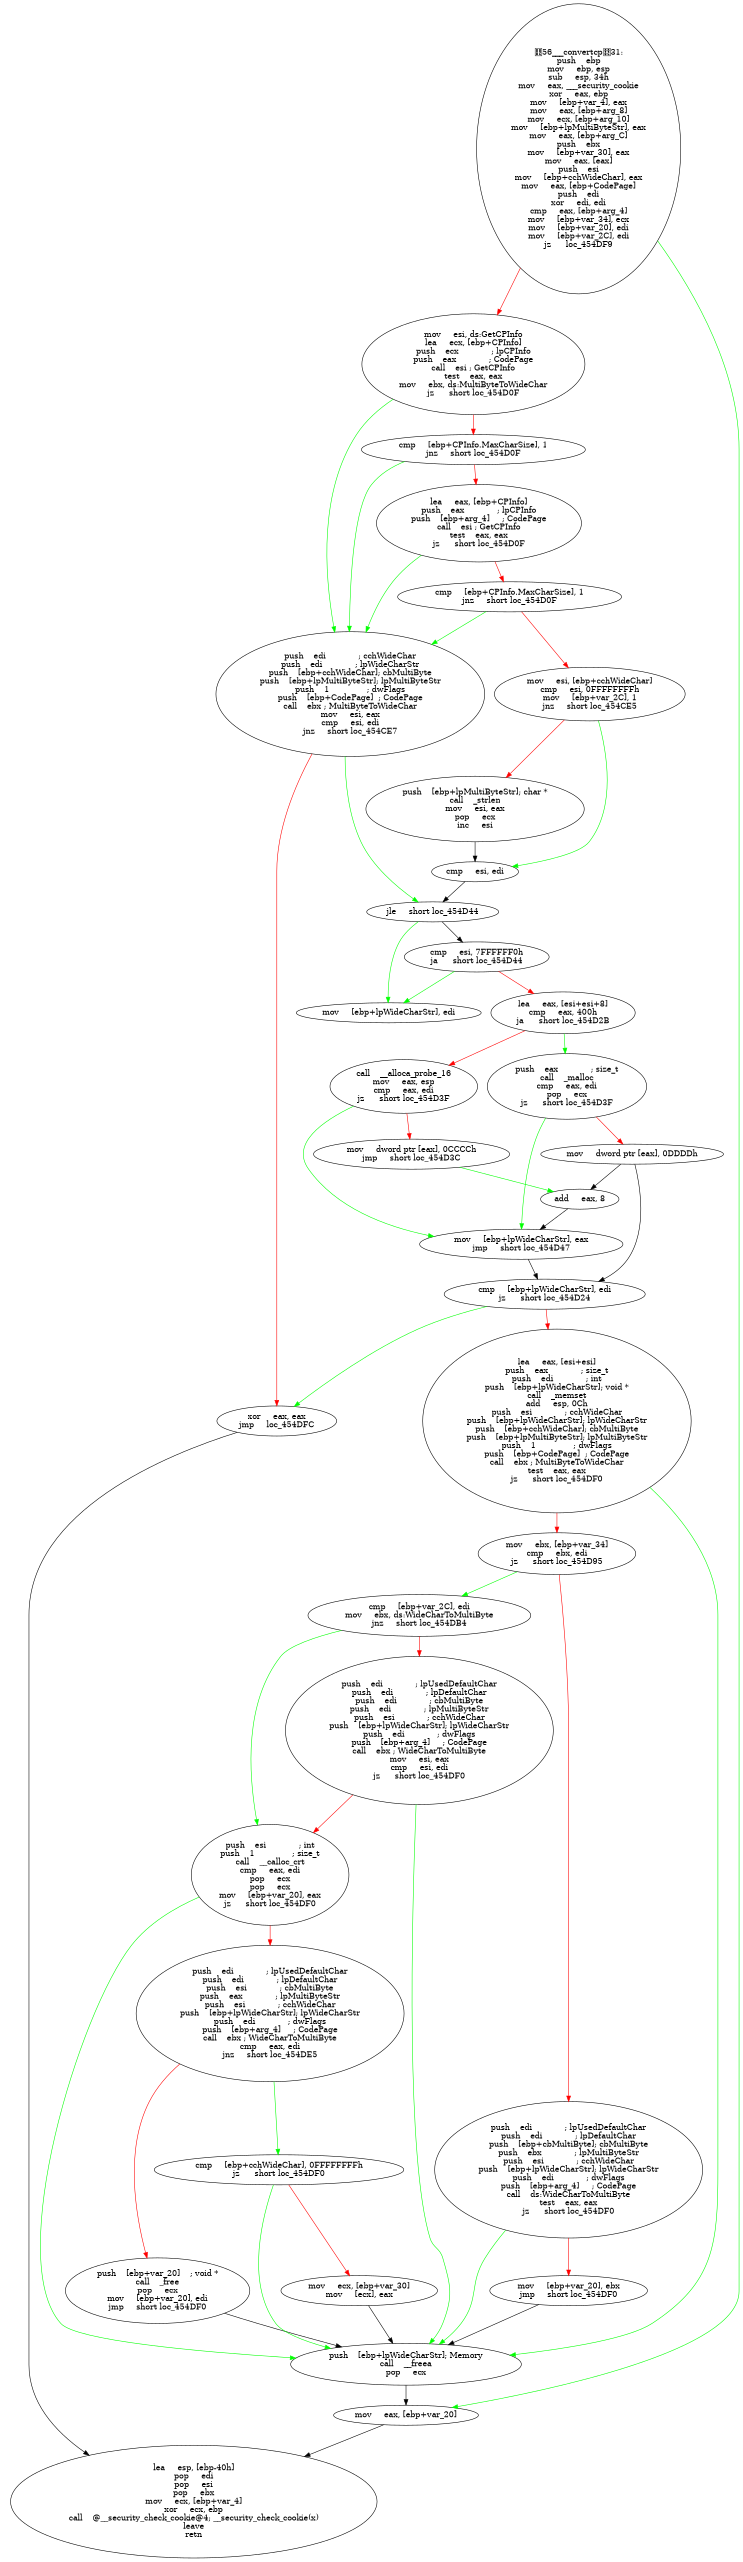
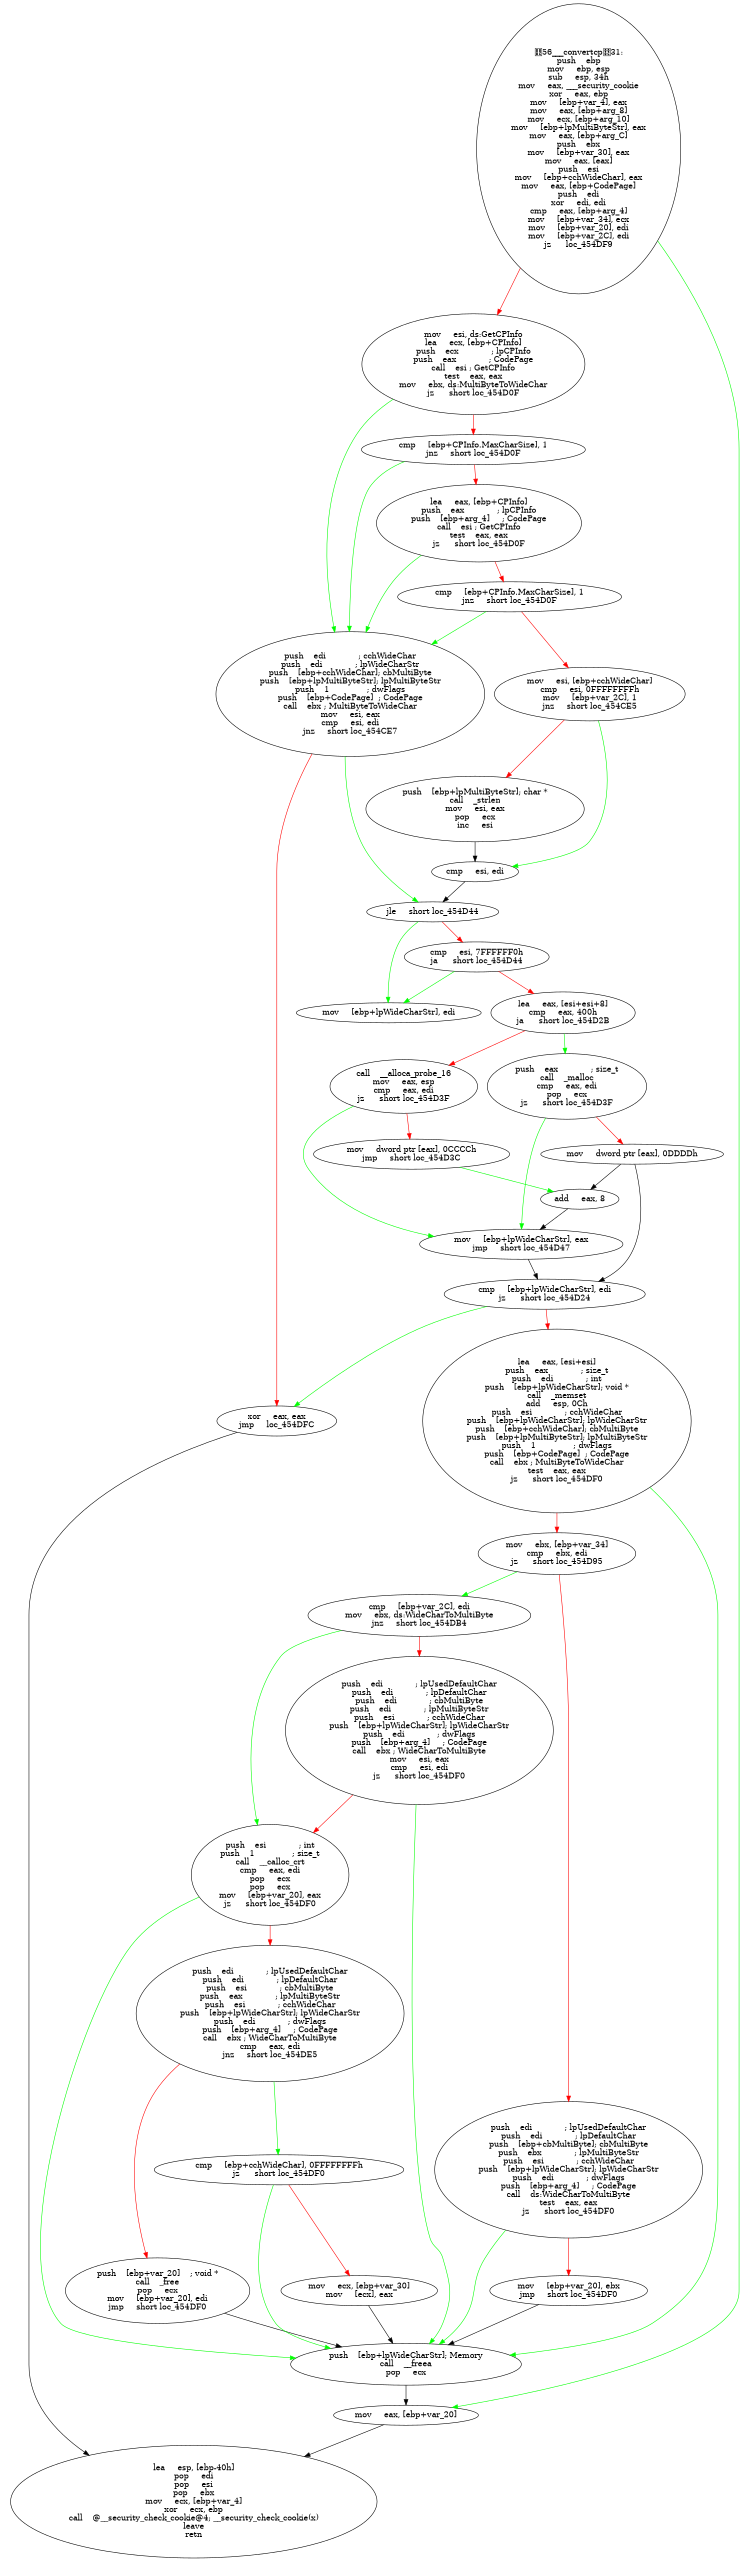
edge "jle     short loc_454D44" -> "cmp     esi, 7FFFFFF0h ja      short loc_454D44": color black -> red
